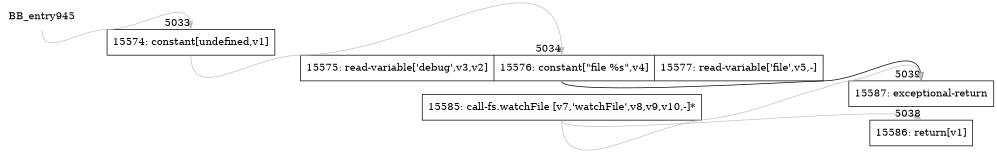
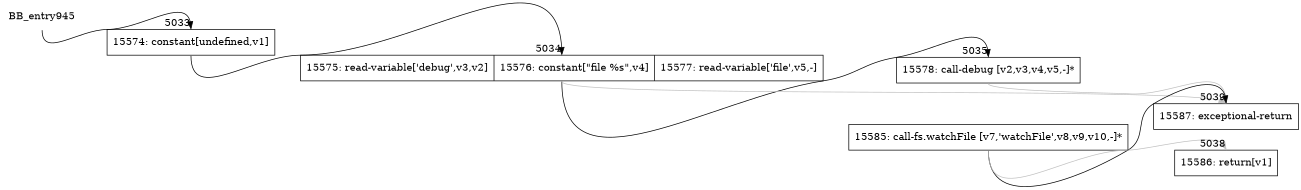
edge "BB_entry945" -> "15574: constant[undefined,v1]": color gray -> black
edge "15574: constant[undefined,v1]" -> "15575: read-variable['debug',v3,v2]": color gray -> black
node "15578: call-debug [v2,v3,v4,v5,-]*": added
edge "15575: read-variable['debug',v3,v2]" -> "15587: exceptional-return": color black -> gray
edge "15585: call-fs.watchFile [v7,'watchFile',v8,v9,v10,-]*" -> "15587: exceptional-return": color gray -> black
